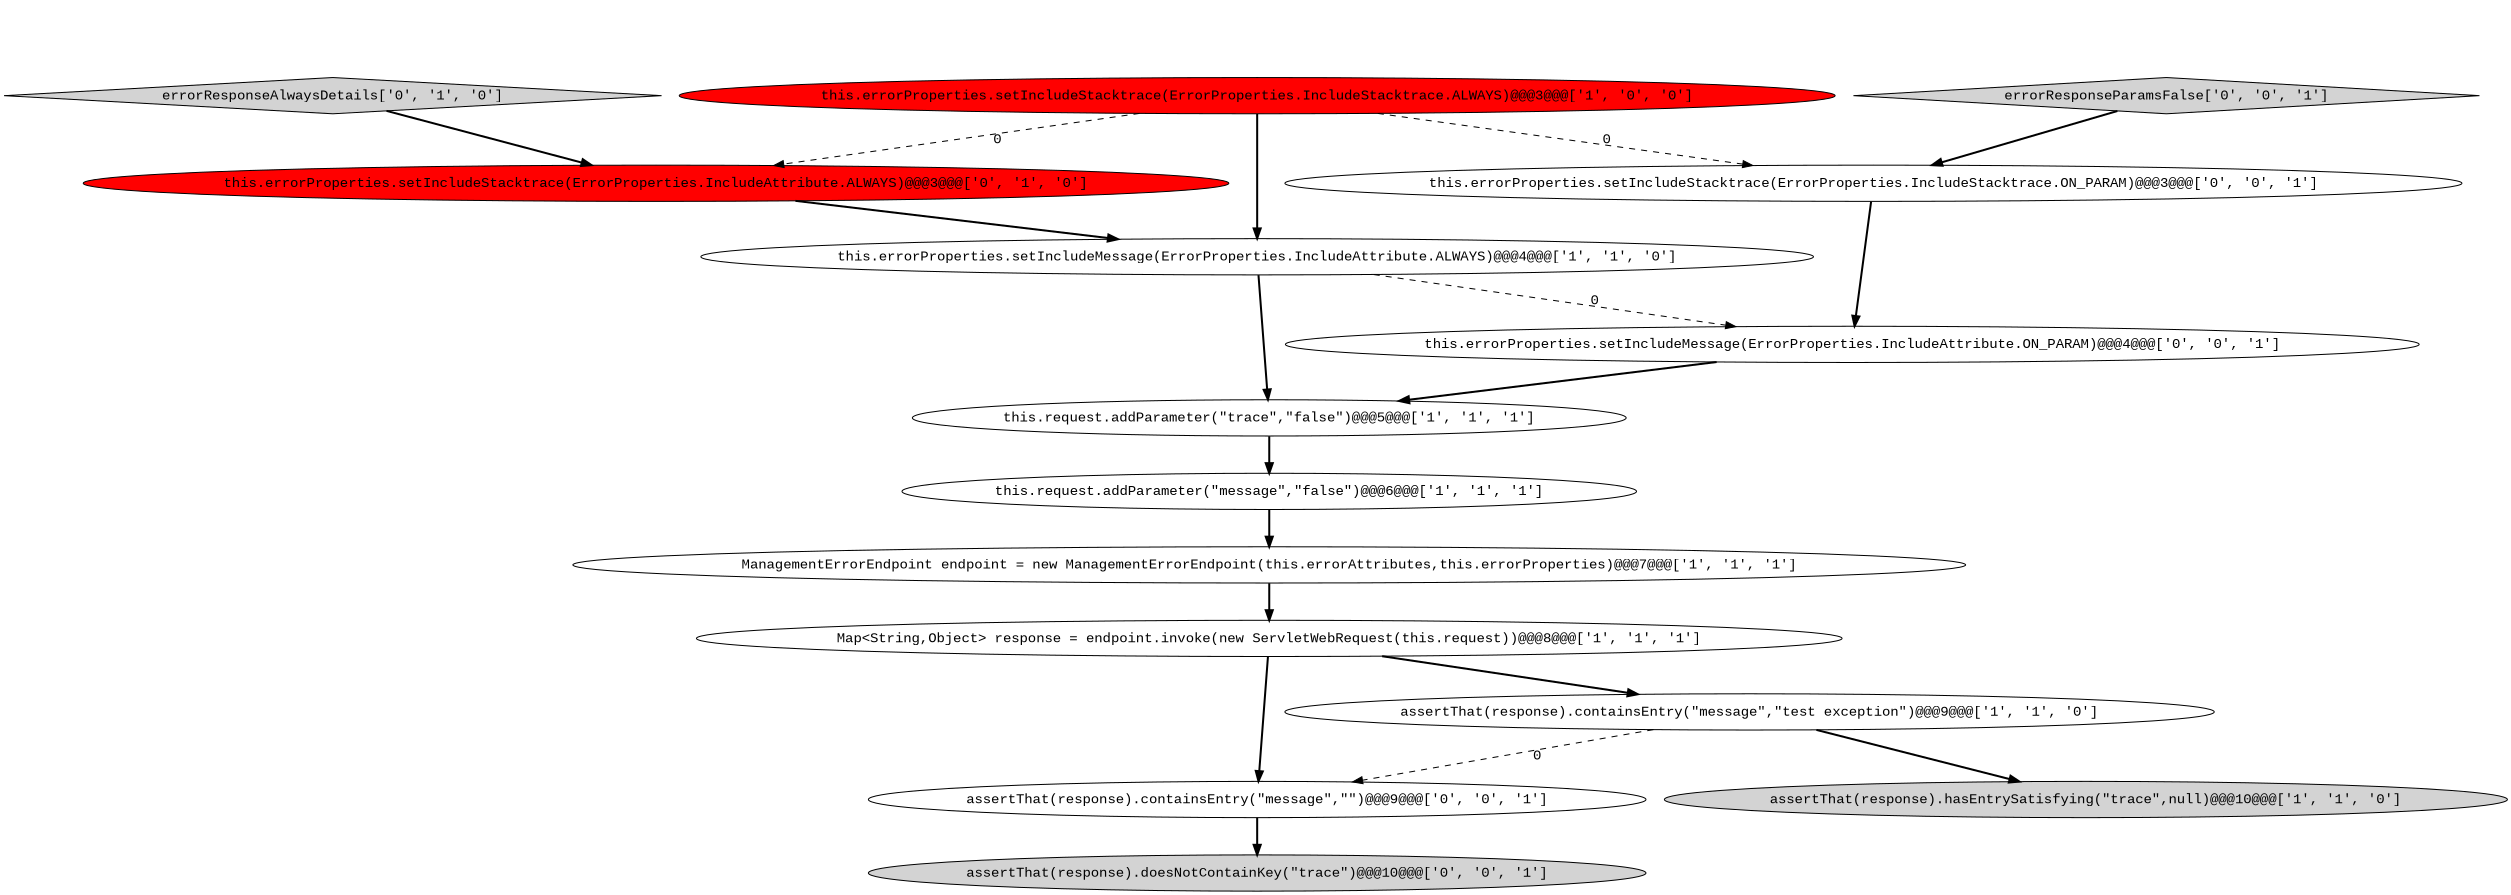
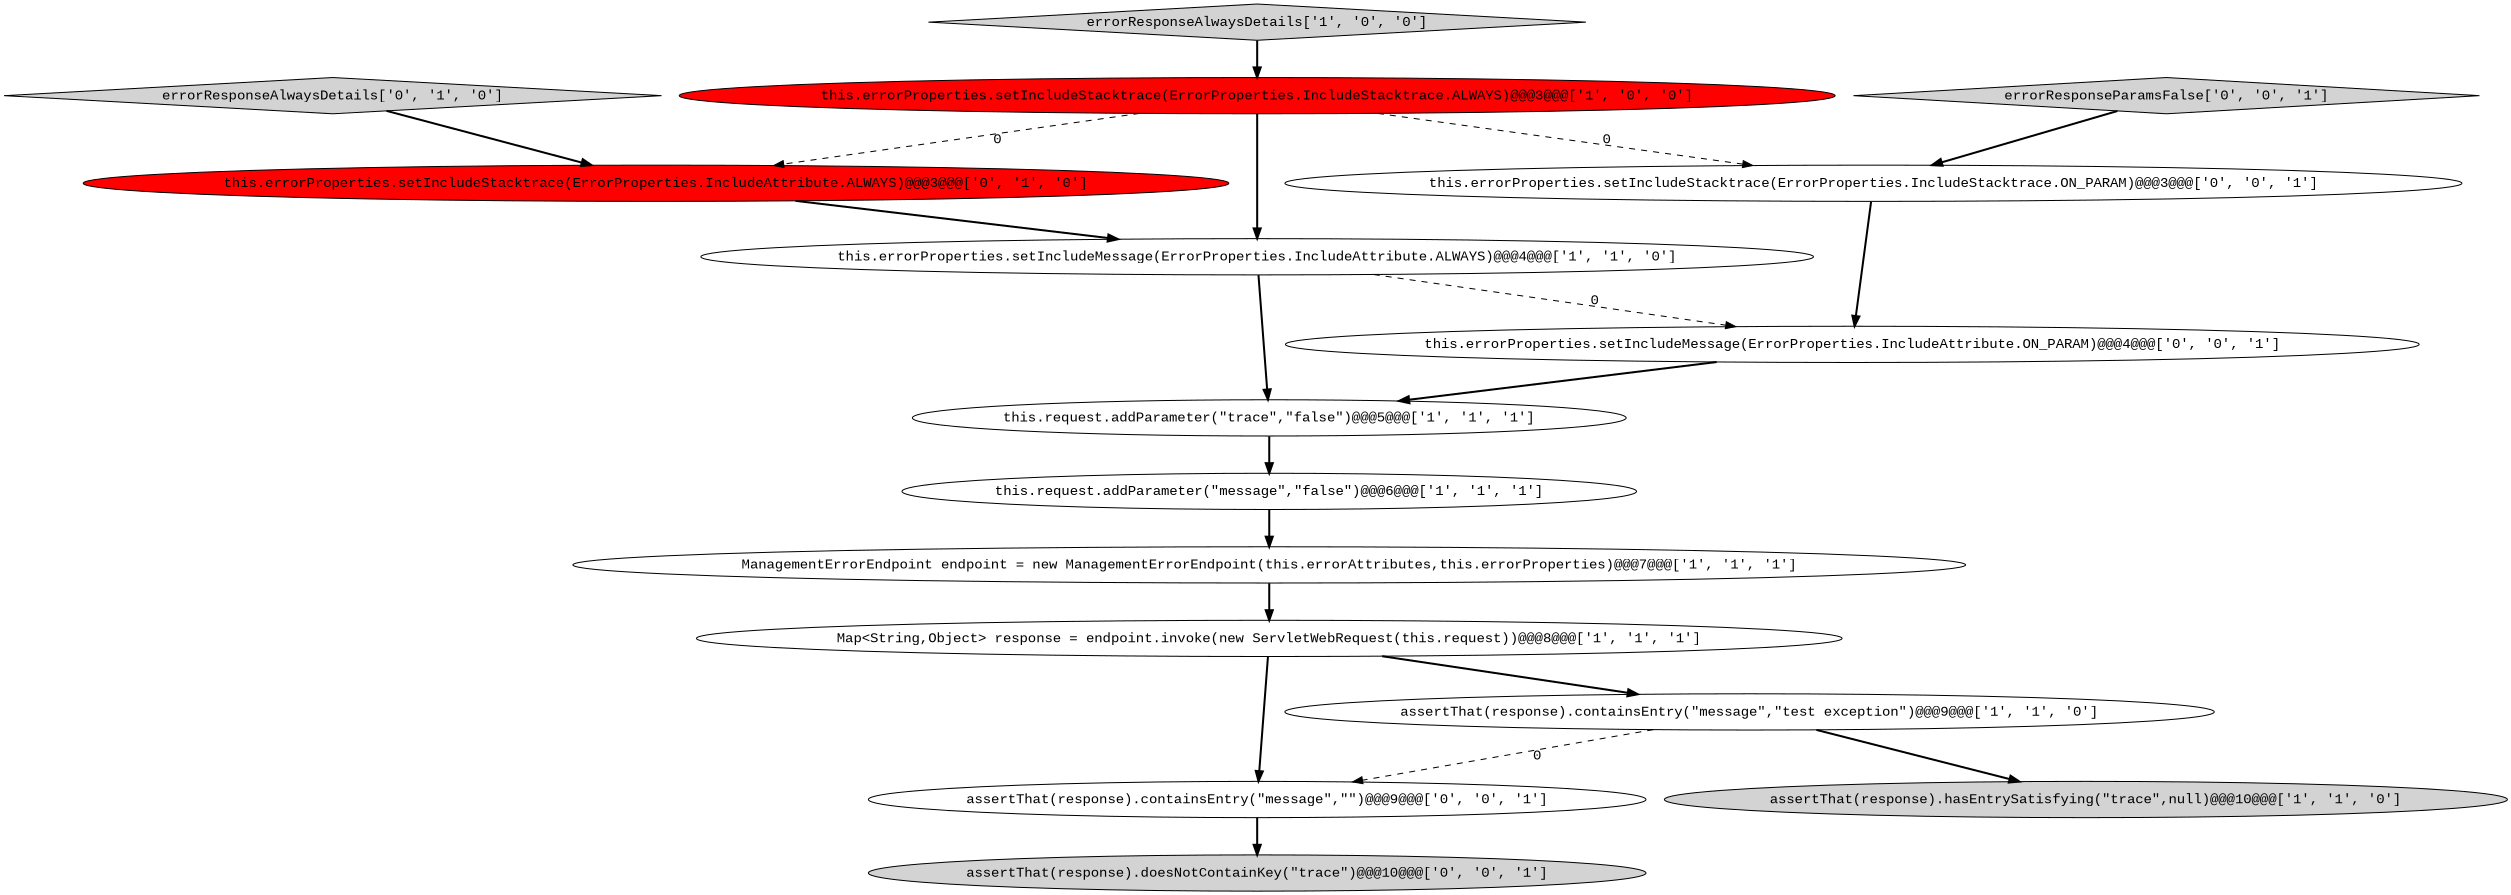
node "errorResponseAlwaysDetails['1', '0', '0']": added
